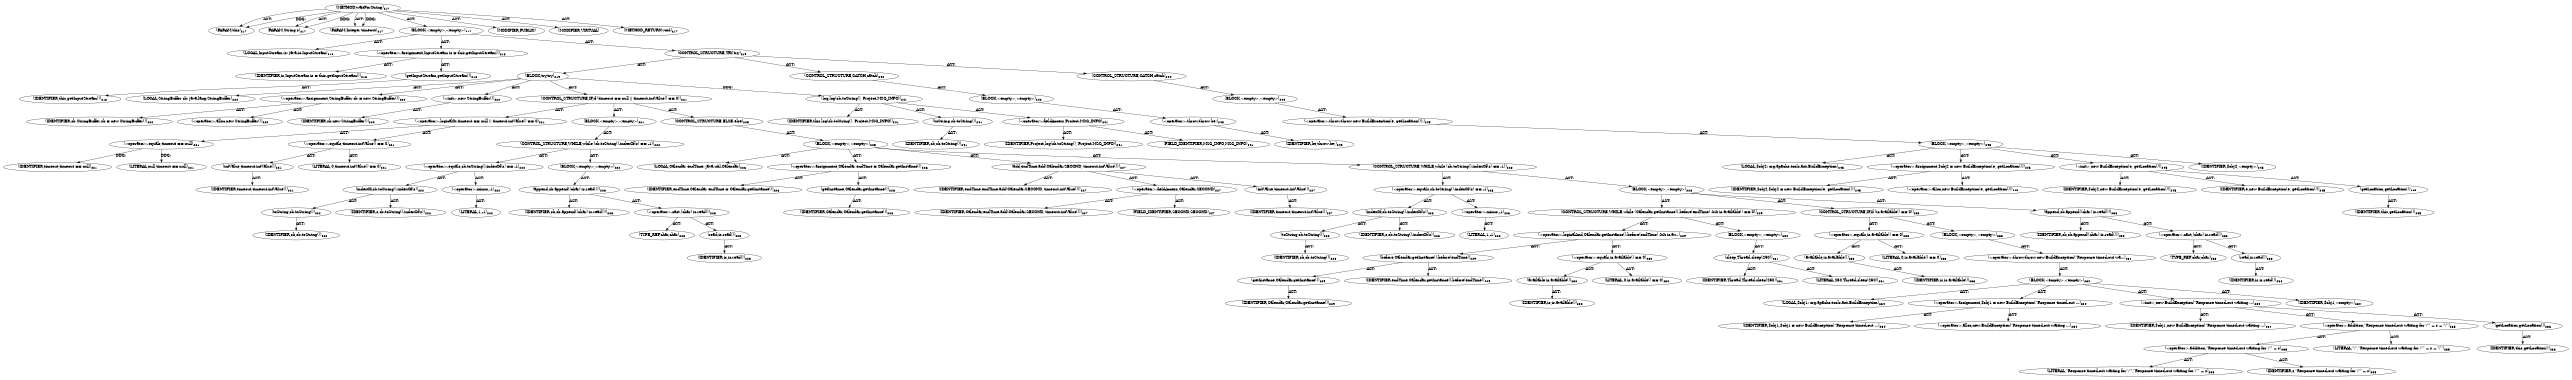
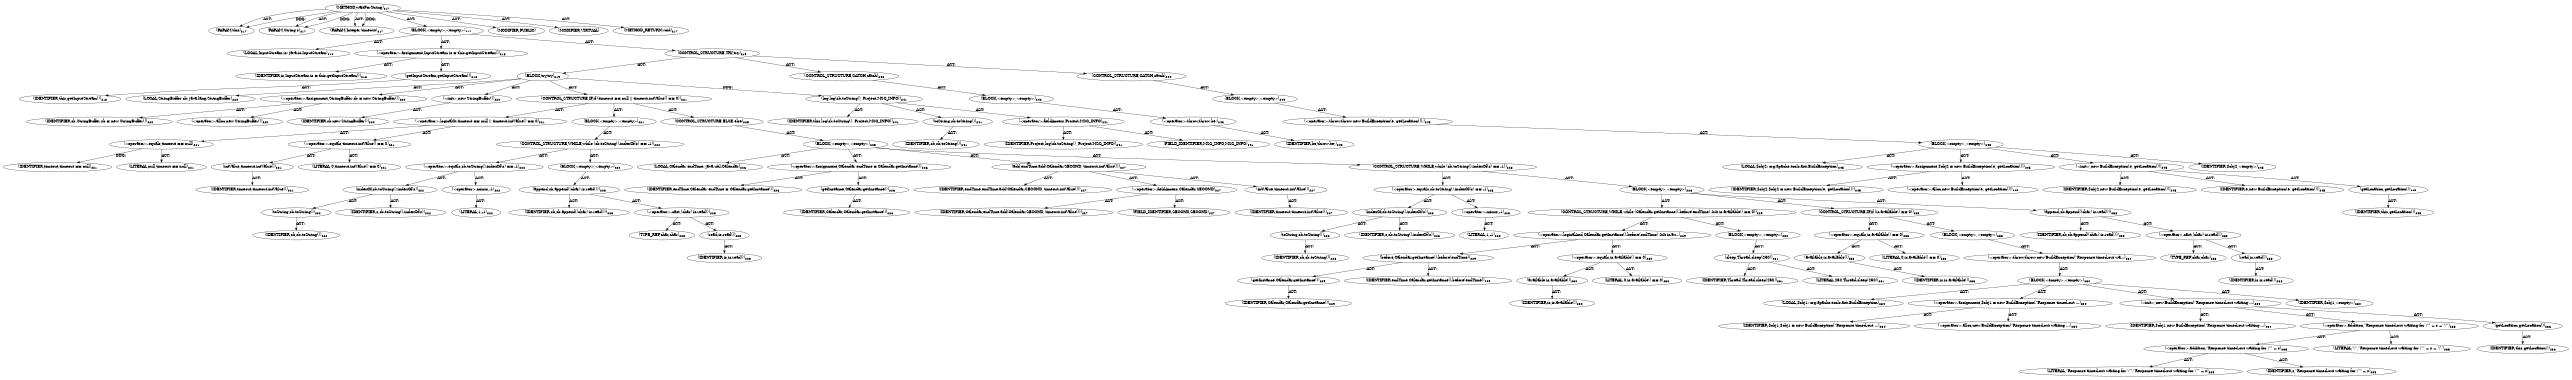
edge "(<operator>.equals,timeout == null)" -> "(LITERAL,null,timeout == null)": label "DDG: " -> "AST: "
